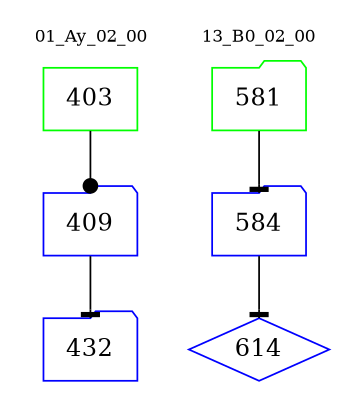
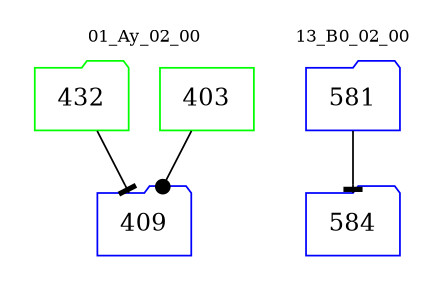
node "581": color green -> blue
edge "409" -> "432": reversed
node "432": color blue -> green
node "614": removed
